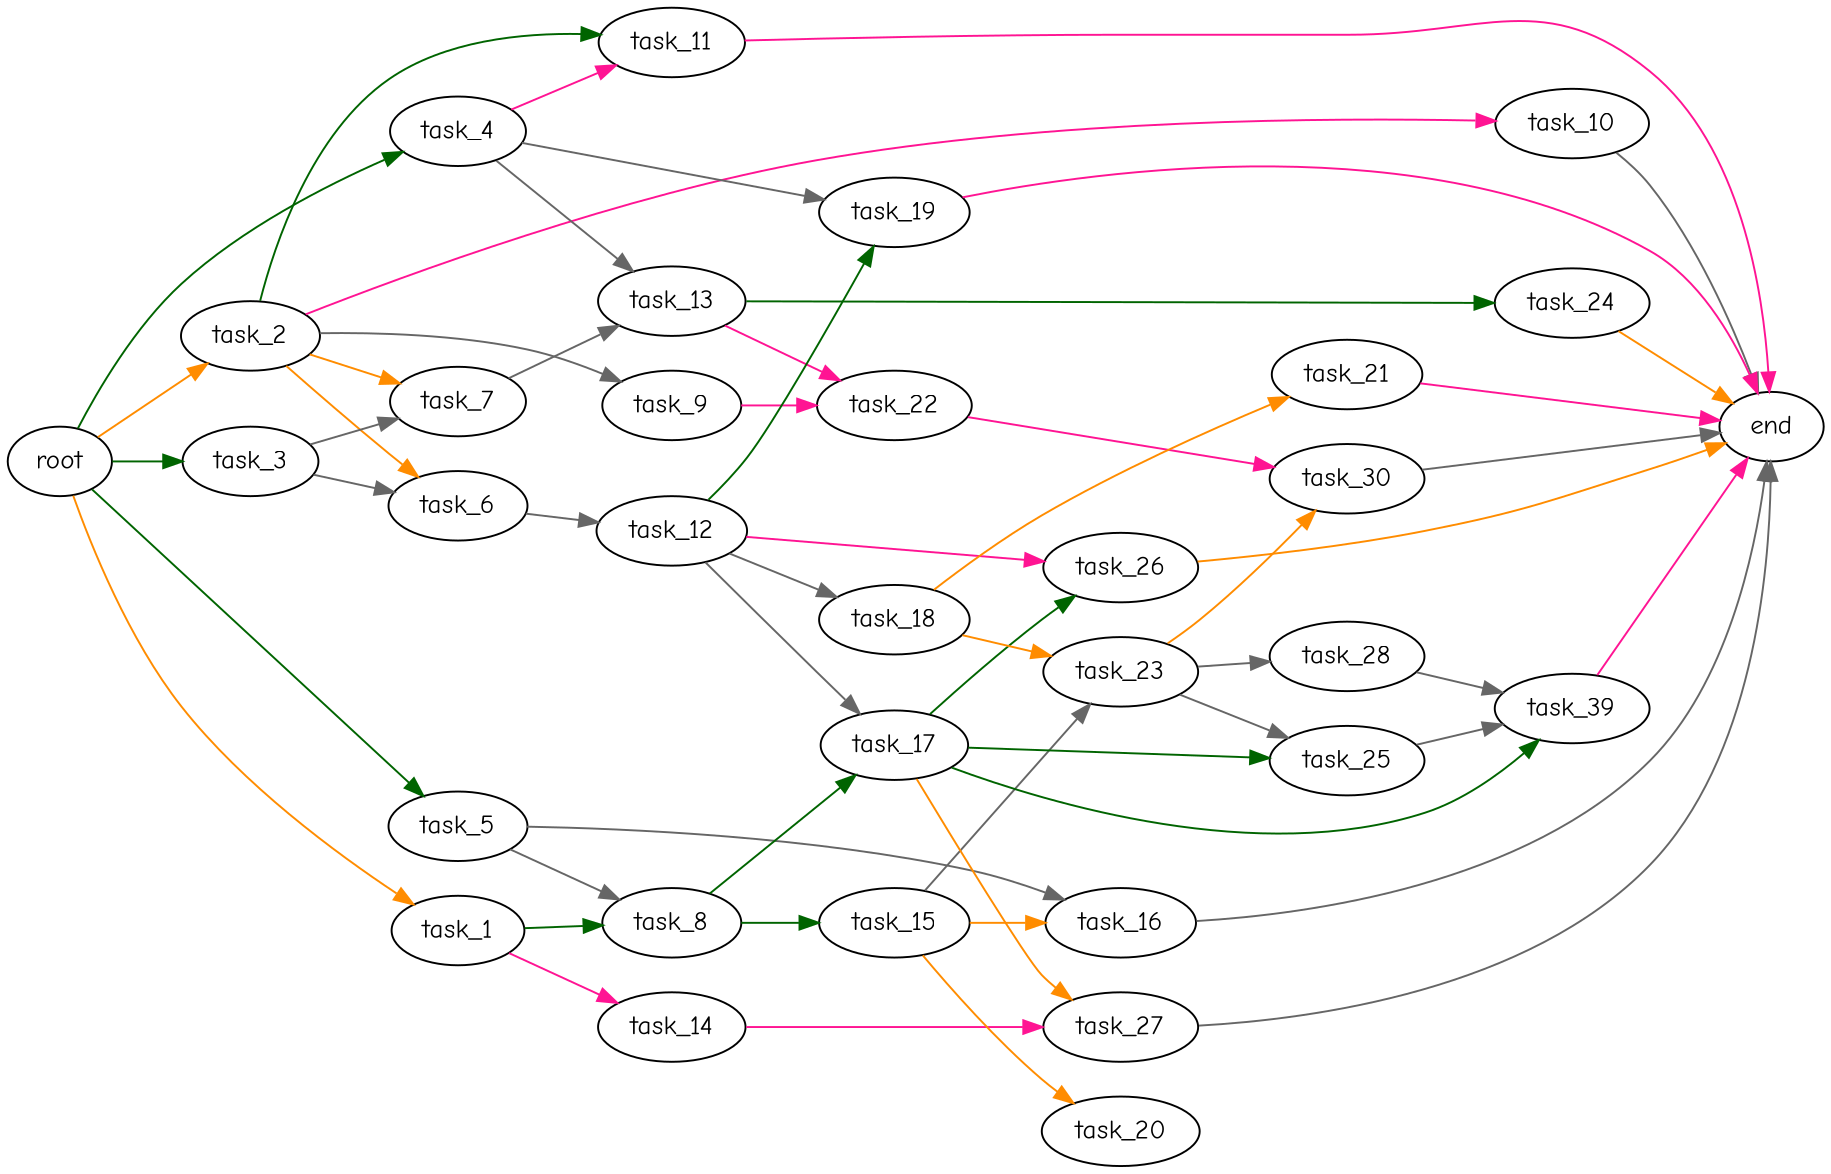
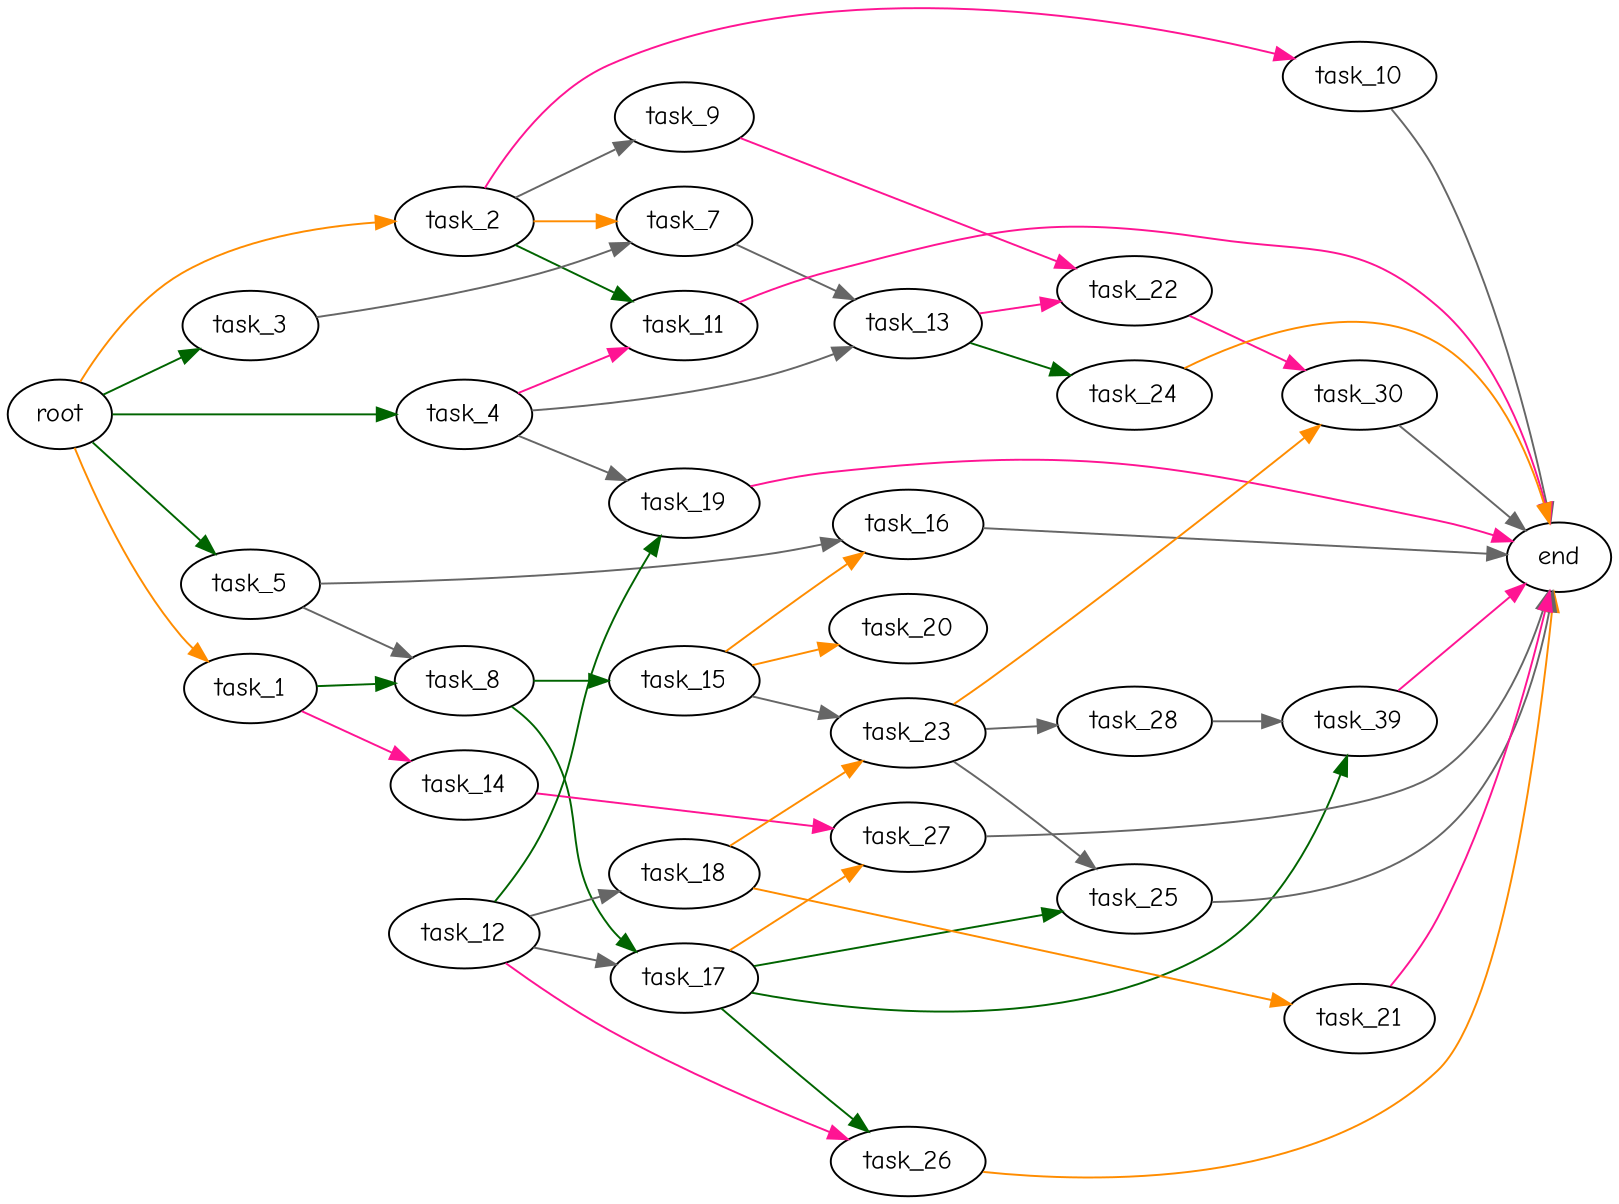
node "task_6": removed
edge "task_25" -> "task_39": now "task_25" -> "end"
